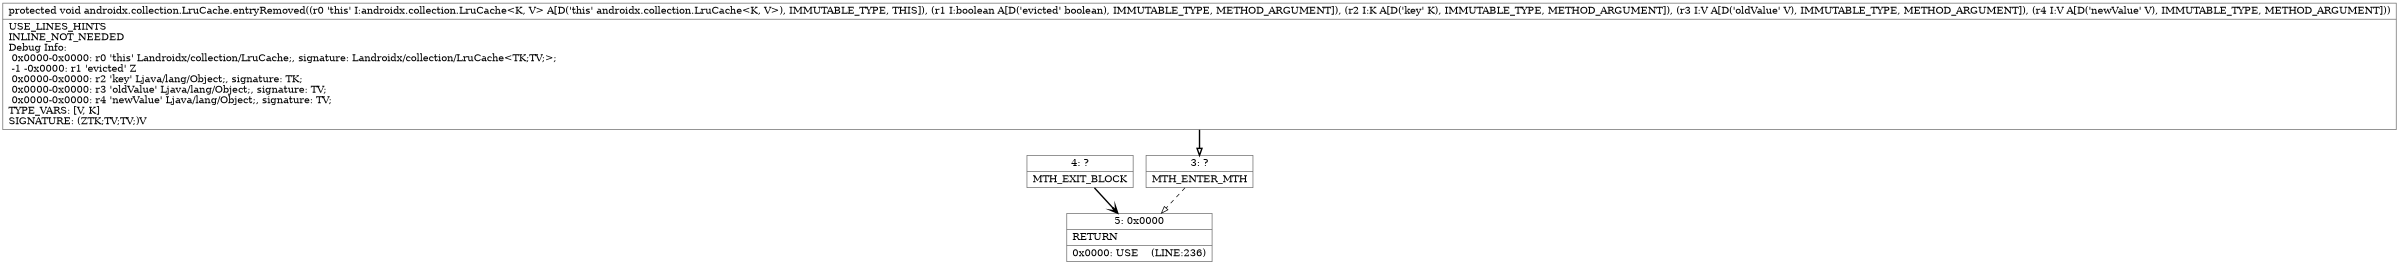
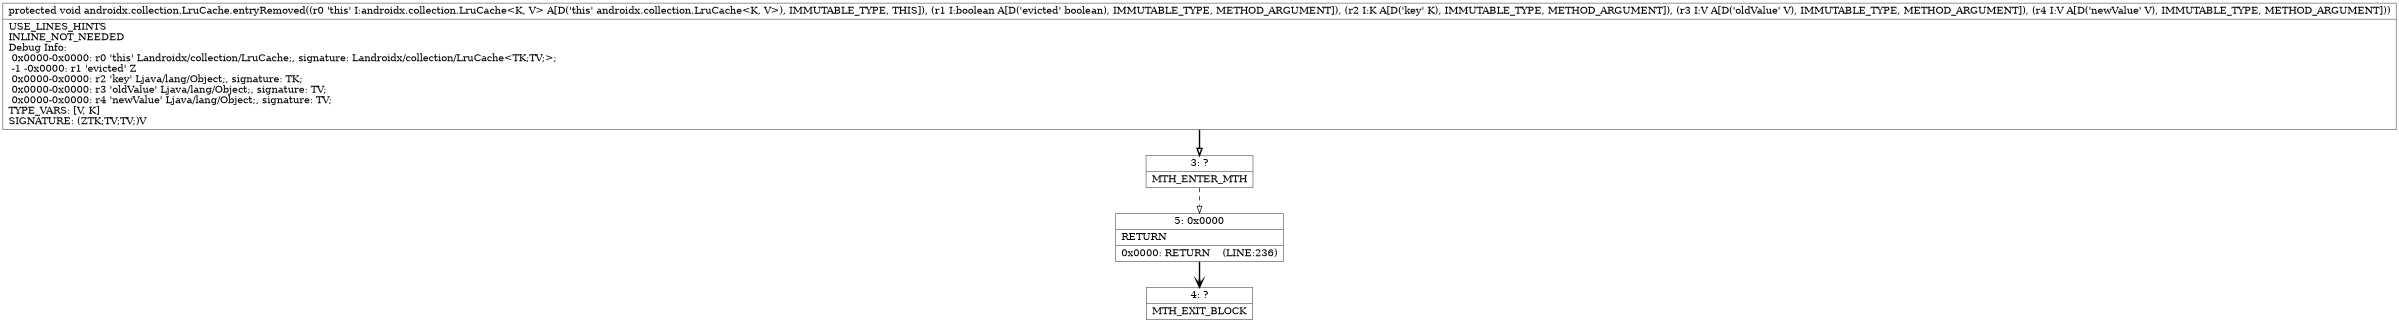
edge "4: ?" -> "5: 0x0000": reversed
node "5: 0x0000": text "0x0000: USE    (LINE:236)" -> "0x0000: RETURN    (LINE:236)"
